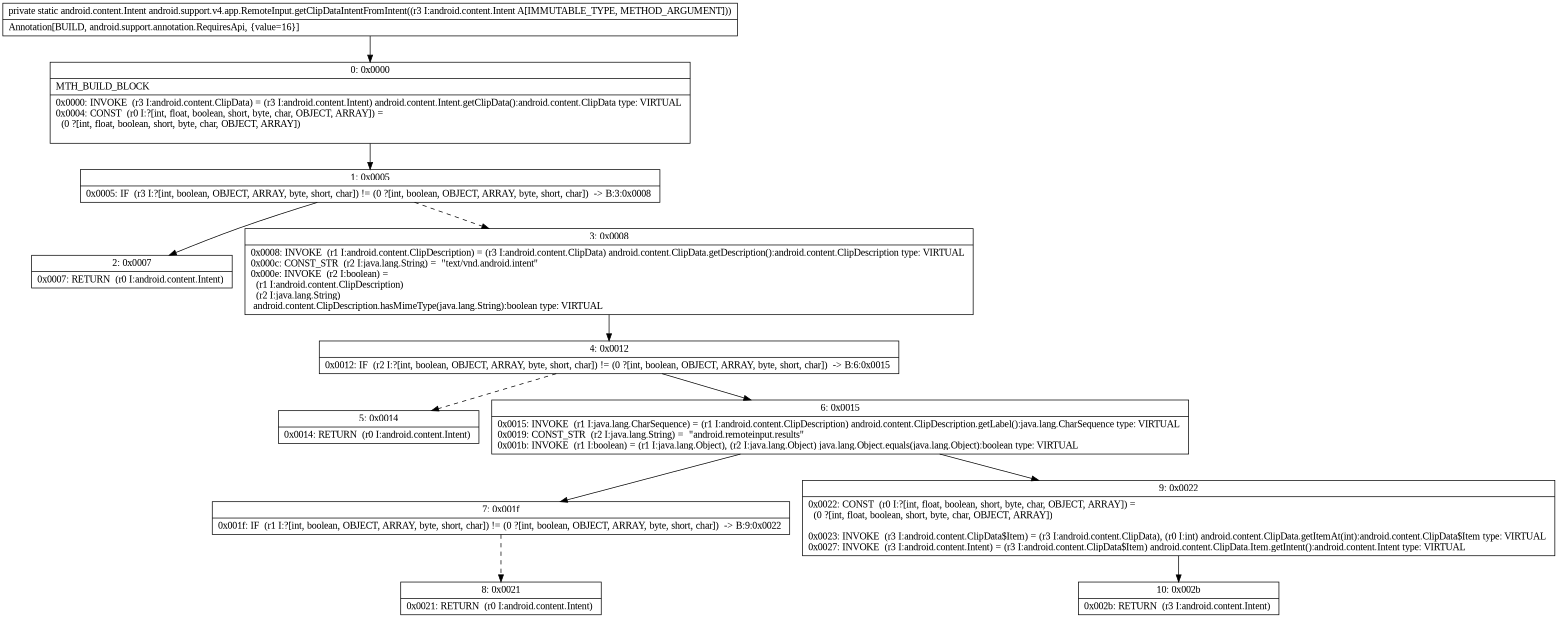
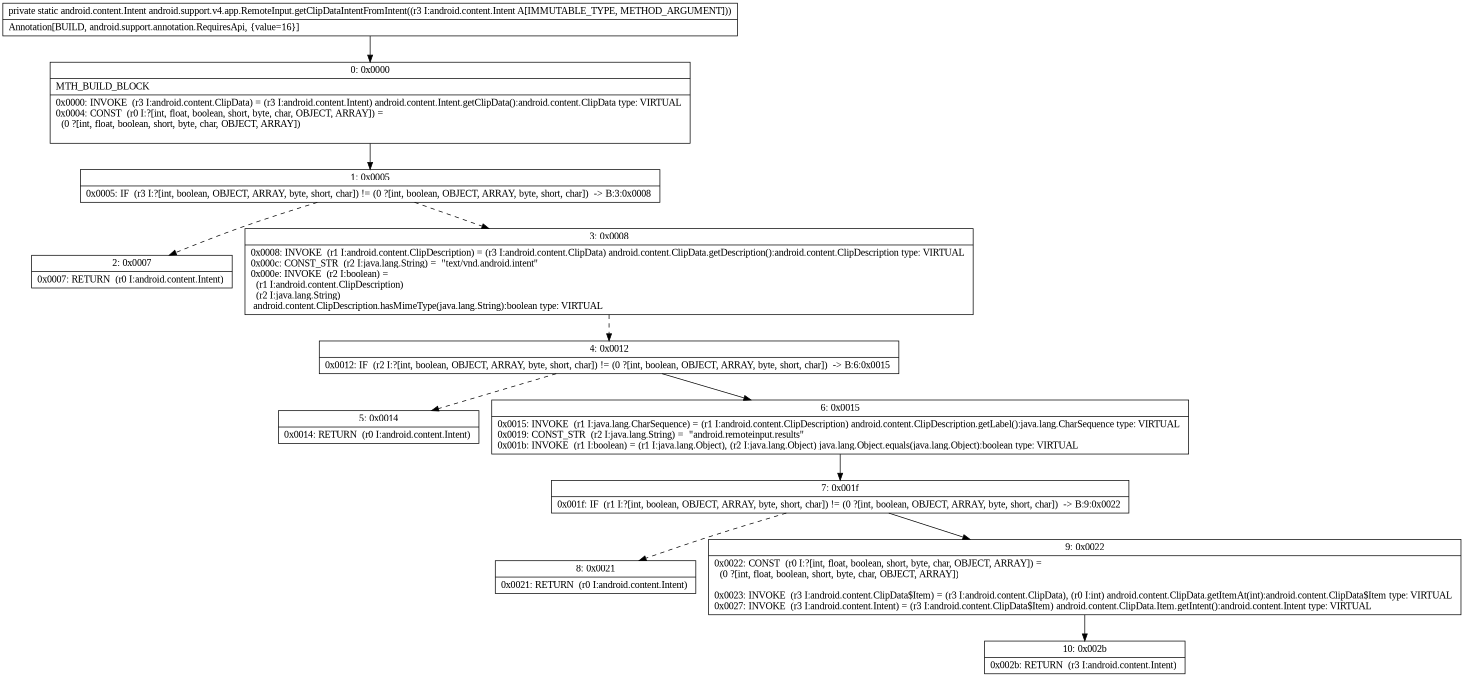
edge "1: 0x0005" -> "2: 0x0007": style solid -> dashed
edge "3: 0x0008" -> "4: 0x0012": style solid -> dashed
edge "6: 0x0015" -> "9: 0x0022": now "7: 0x001f" -> "9: 0x0022"
